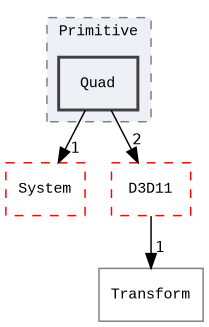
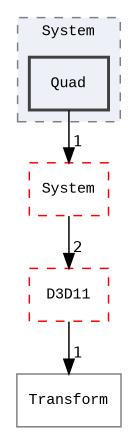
cluster "Primitive": label "Primitive" -> "System"
edge "Quad" -> "D3D11": now "System" -> "D3D11"
